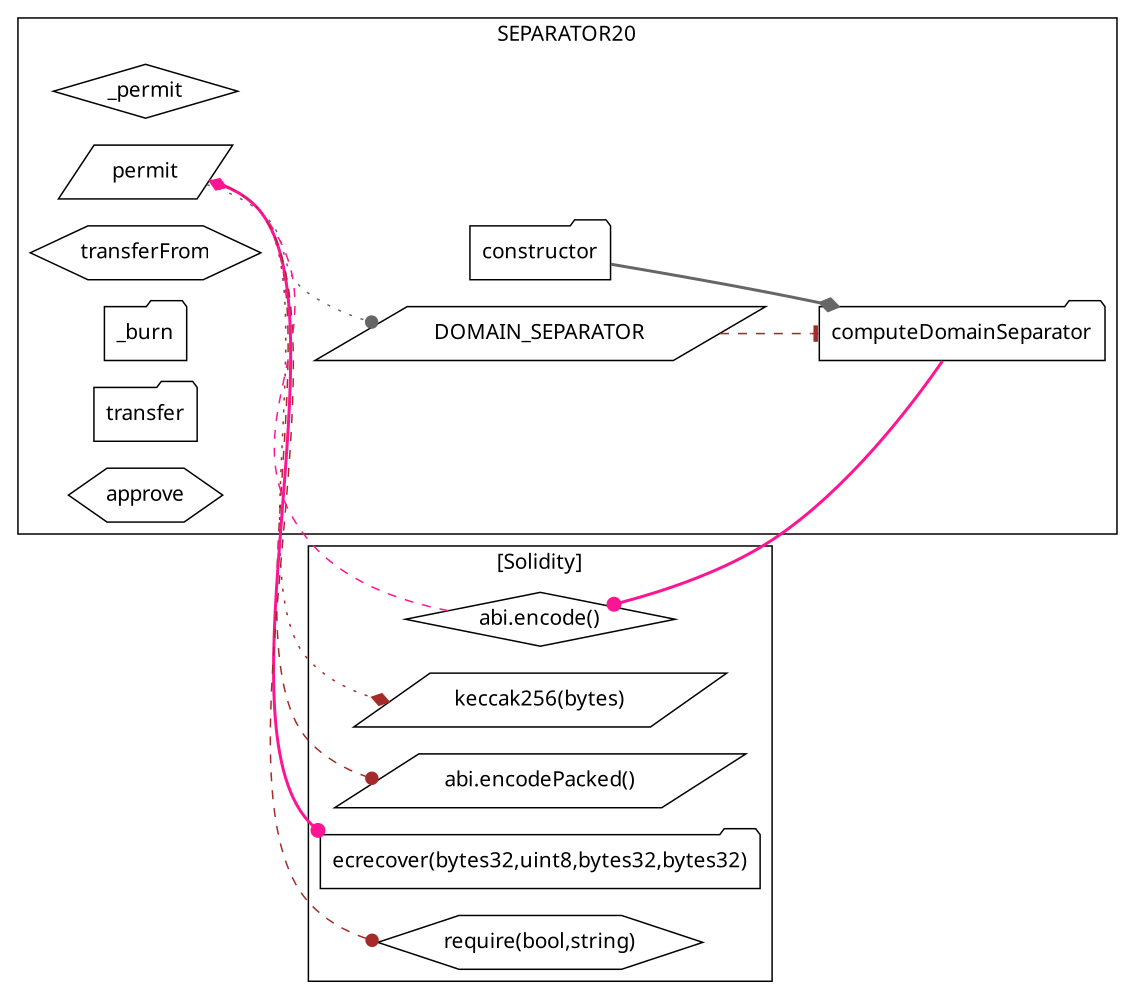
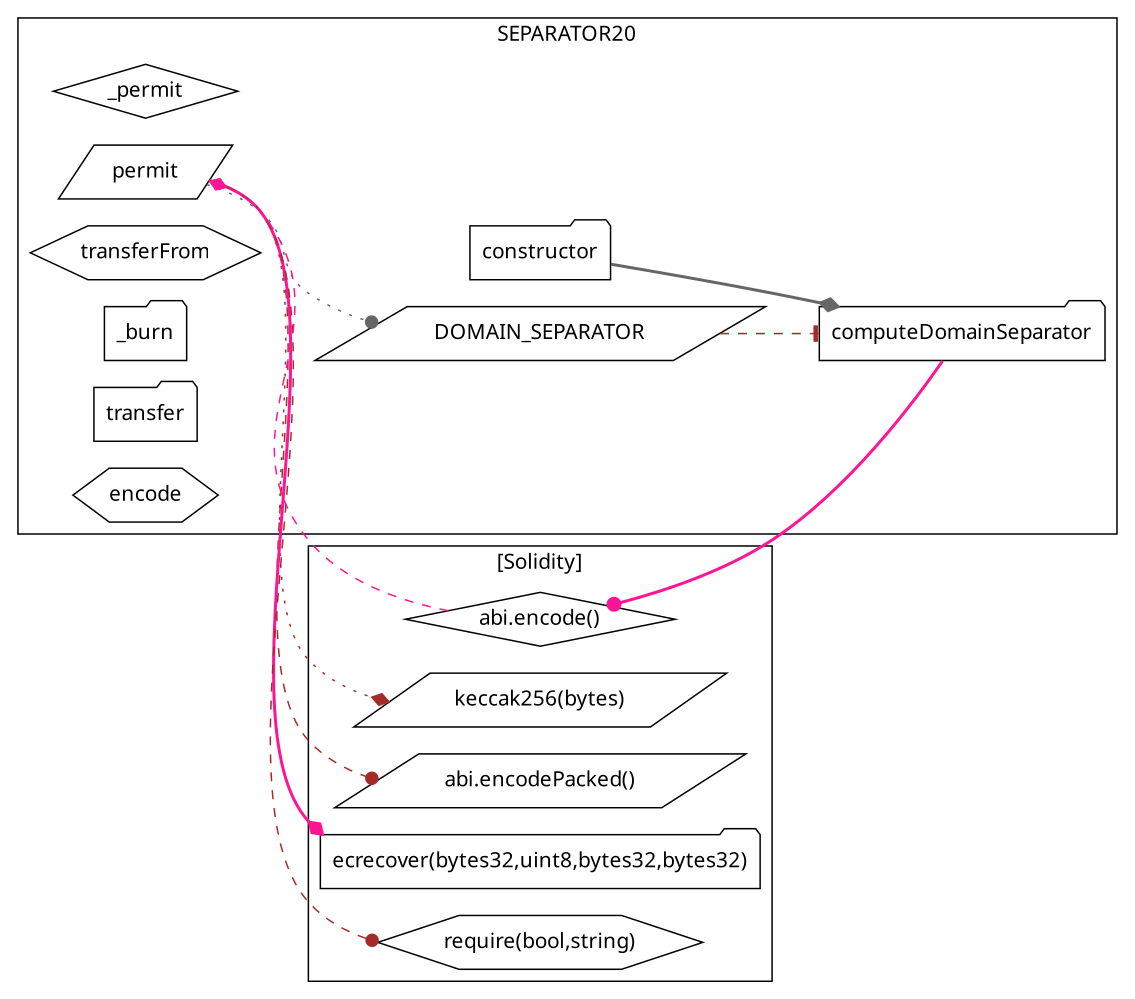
edge "permit" -> "ecrecover(bytes32,uint8,bytes32,bytes32)": arrowhead dot -> diamond
node "approve": label "approve" -> "encode"
